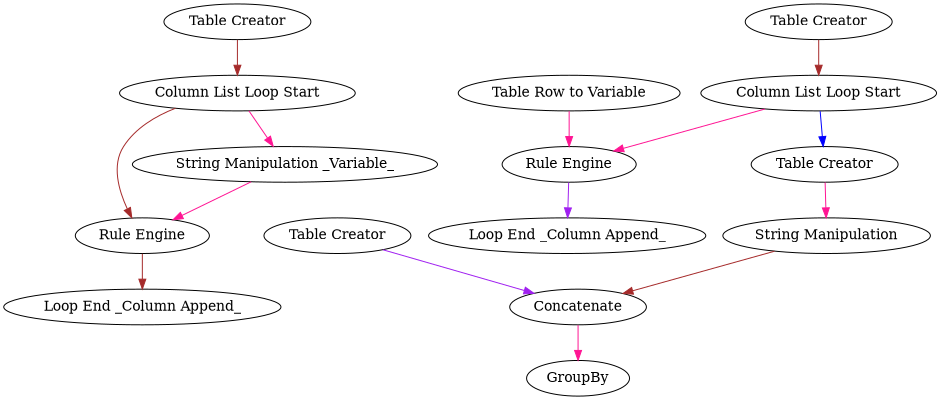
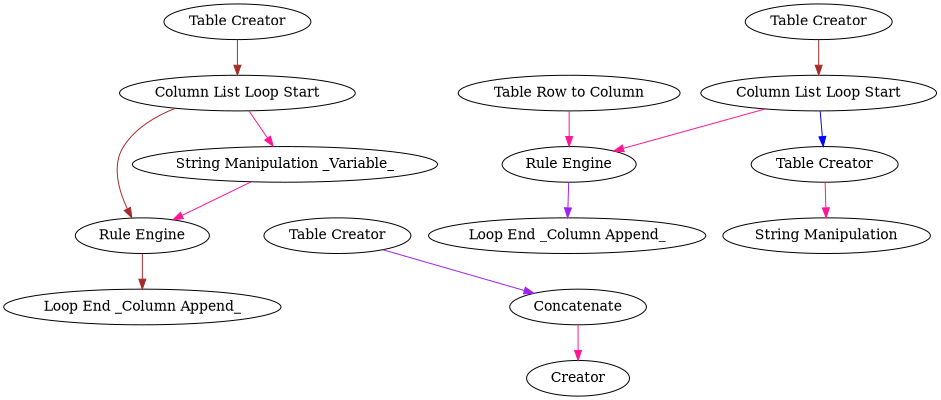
node "Table Row to Variable": label "Table Row to Variable" -> "Table Row to Column"
edge "String Manipulation" -> "Concatenate": removed
node "GroupBy": label "GroupBy" -> "Creator"
